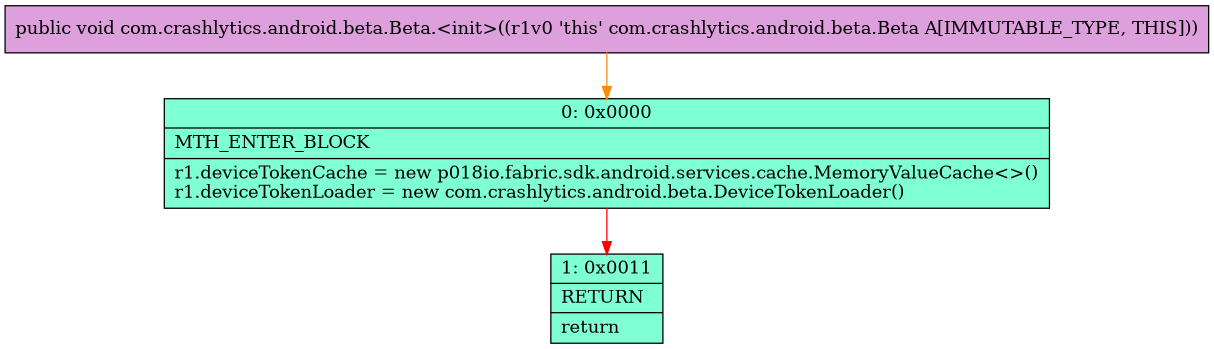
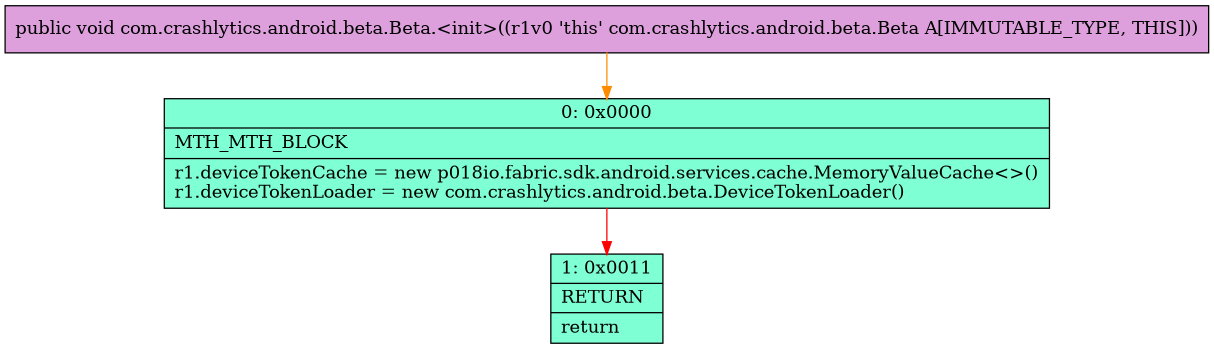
node "0: 0x0000": text "MTH_ENTER_BLOCK" -> "MTH_MTH_BLOCK"
